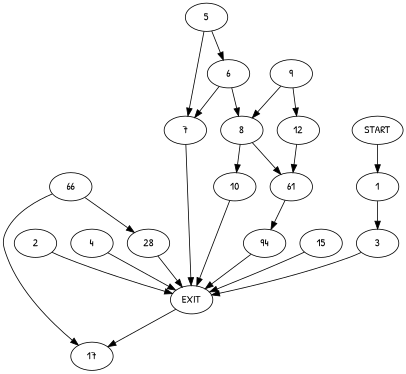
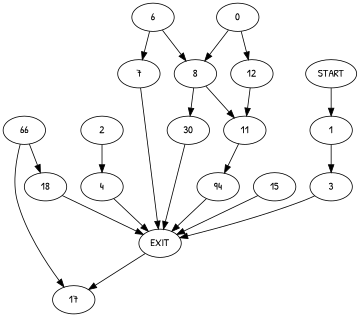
node "5": removed
node "9": label "9" -> "0"
node "10": label "10" -> "30"
node "61": label "61" -> "11"
node "28": label "28" -> "18"
edge "2" -> "EXIT": now "2" -> "4"
